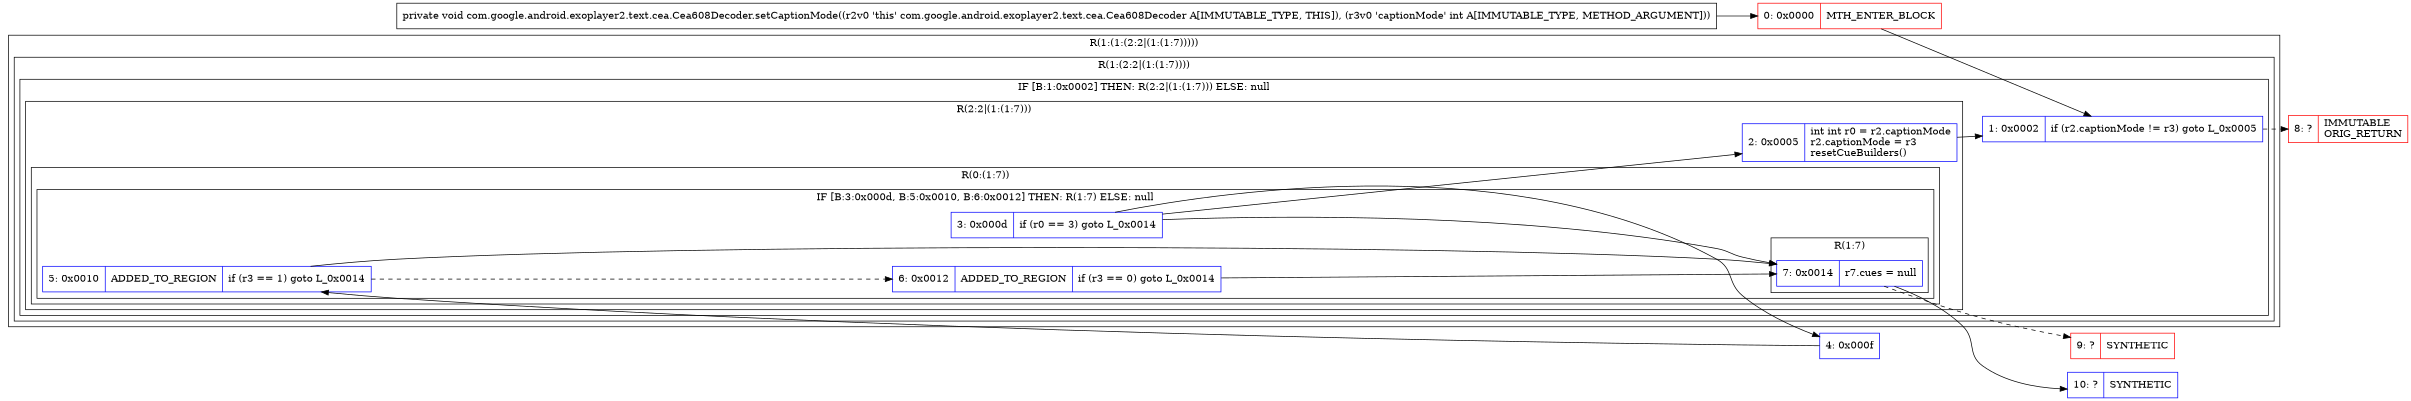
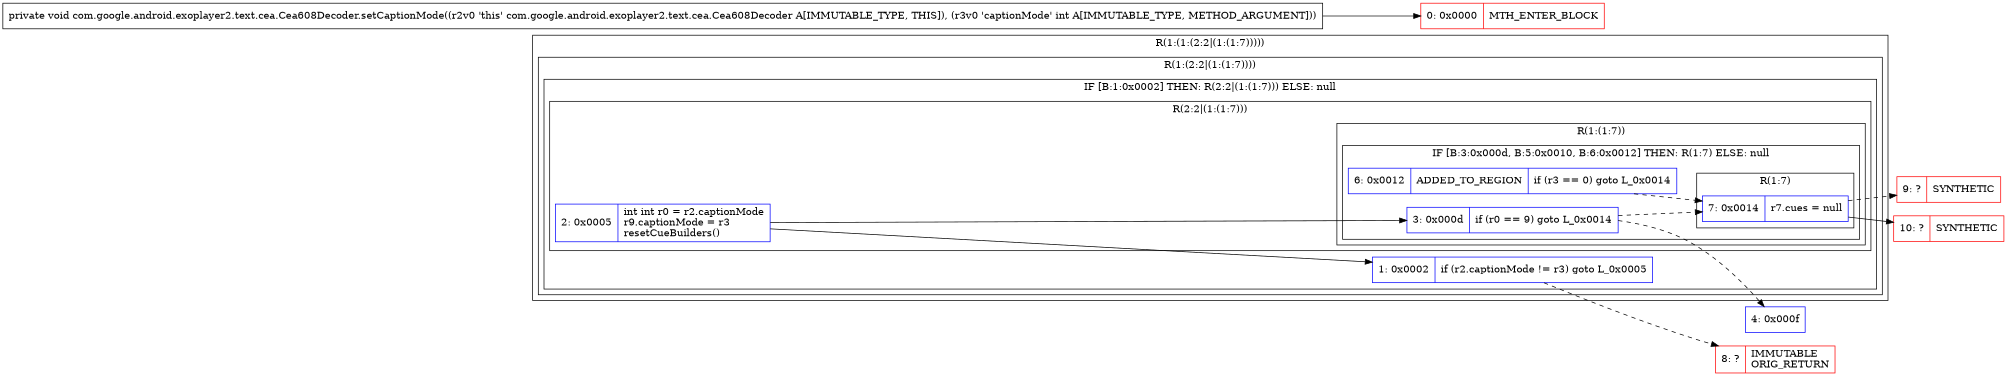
edge "0: 0x0000" -> "1: 0x0002": removed
node "2: 0x0005": text "r2.captionMode = r3" -> "r9.captionMode = r3"
cluster "R(0:(1:7))": label "R(0:(1:7))" -> "R(1:(1:7))"
edge "3: 0x000d" -> "2: 0x0005": reversed
edge "3: 0x000d" -> "4: 0x000f": style solid -> dashed
edge "3: 0x000d" -> "7: 0x0014": style solid -> dashed
node "3: 0x000d": text "if (r0 == 3) goto L_0x0014" -> "if (r0 == 9) goto L_0x0014"
edge "6: 0x0012" -> "7: 0x0014": style solid -> dashed
node "5: 0x0010": removed
node "10: ?": color blue -> red
